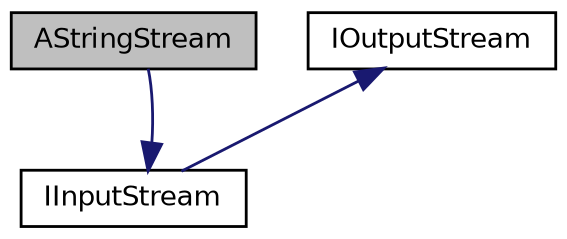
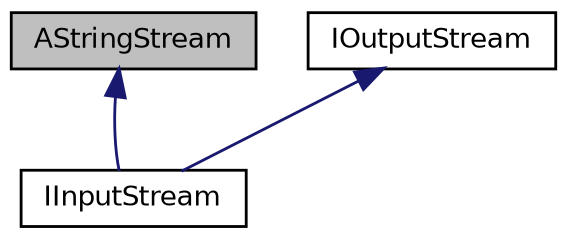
edge "AStringStream" -> "IInputStream": reversed
